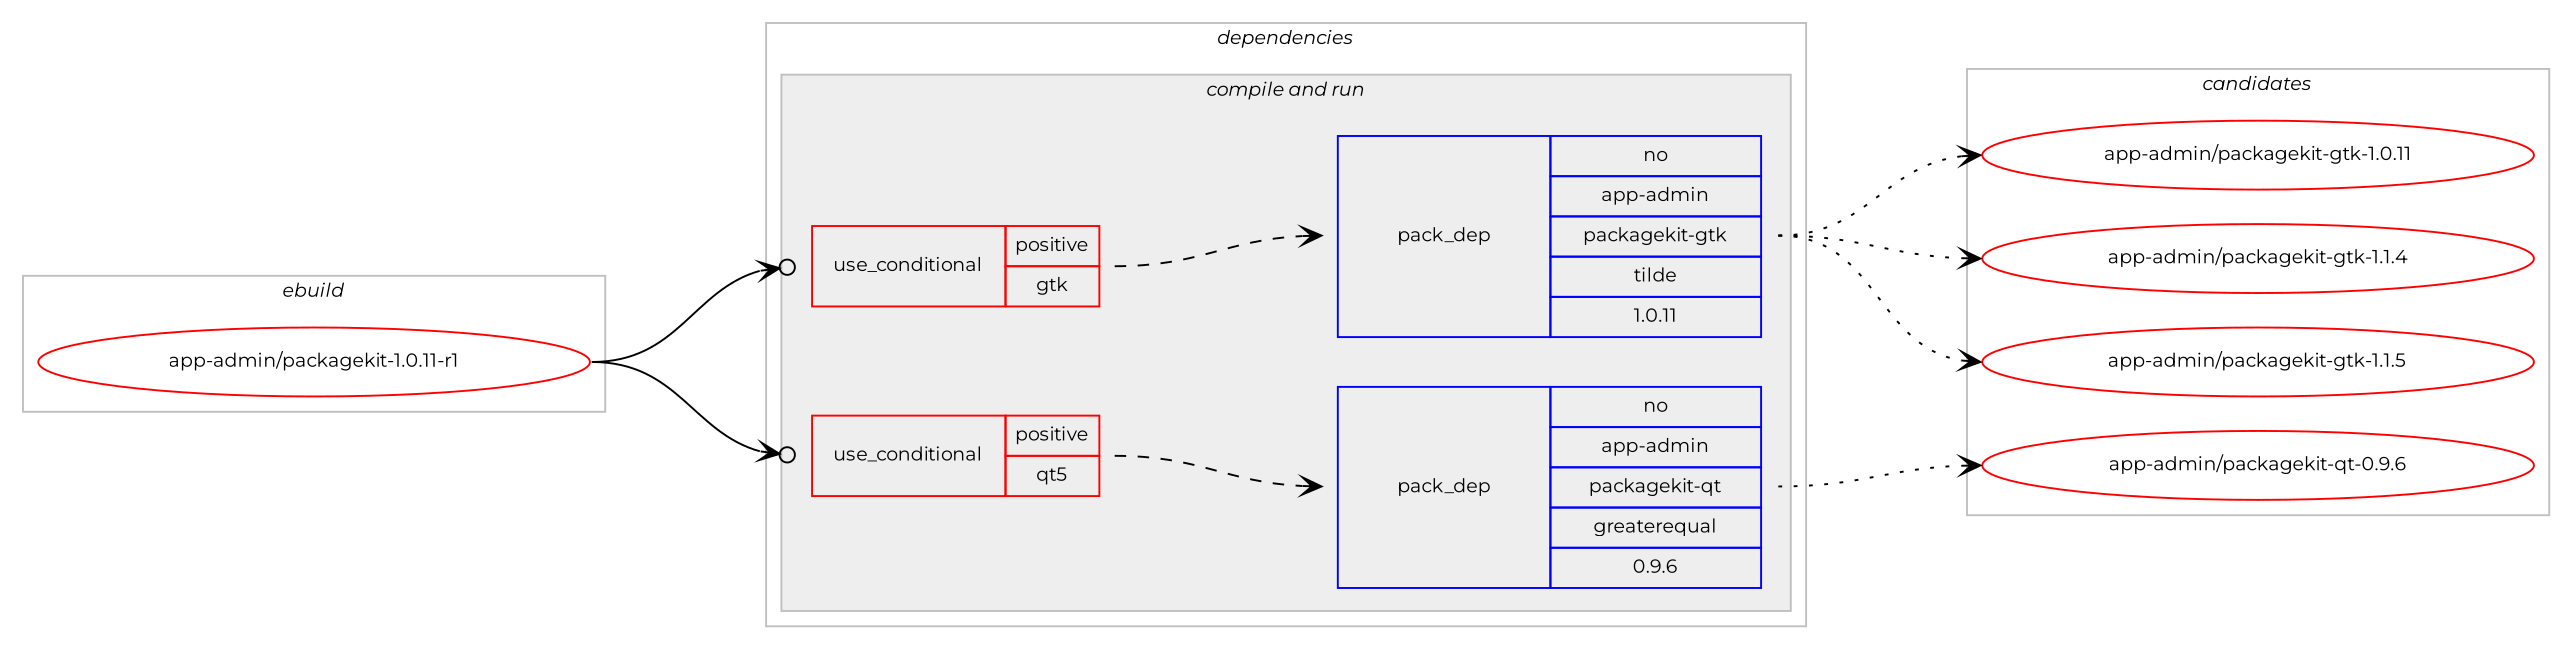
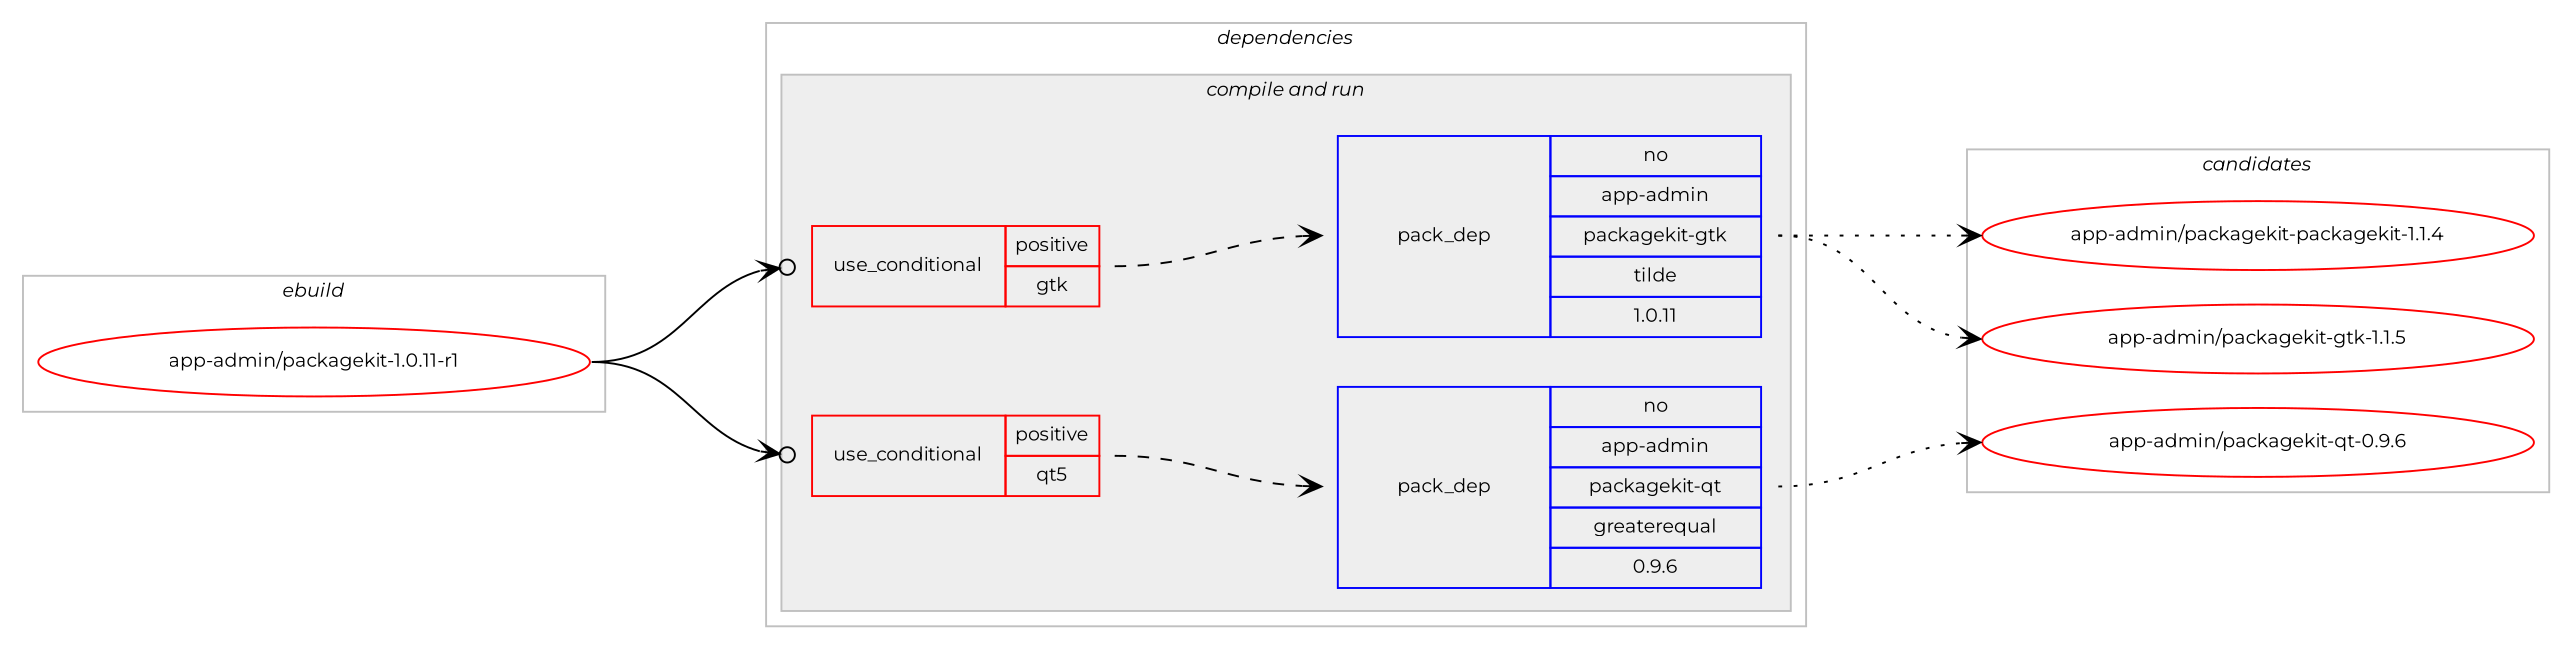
node "app-admin/packagekit-gtk-1.0.11": removed
node "app-admin/packagekit-gtk-1.1.4": label "app-admin/packagekit-gtk-1.1.4" -> "app-admin/packagekit-packagekit-1.1.4"
